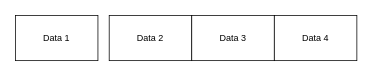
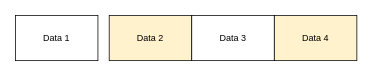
node "Data 2": fillcolor #ffffff -> #fff2cc
node "Data 4": fillcolor #ffffff -> #fff2cc
